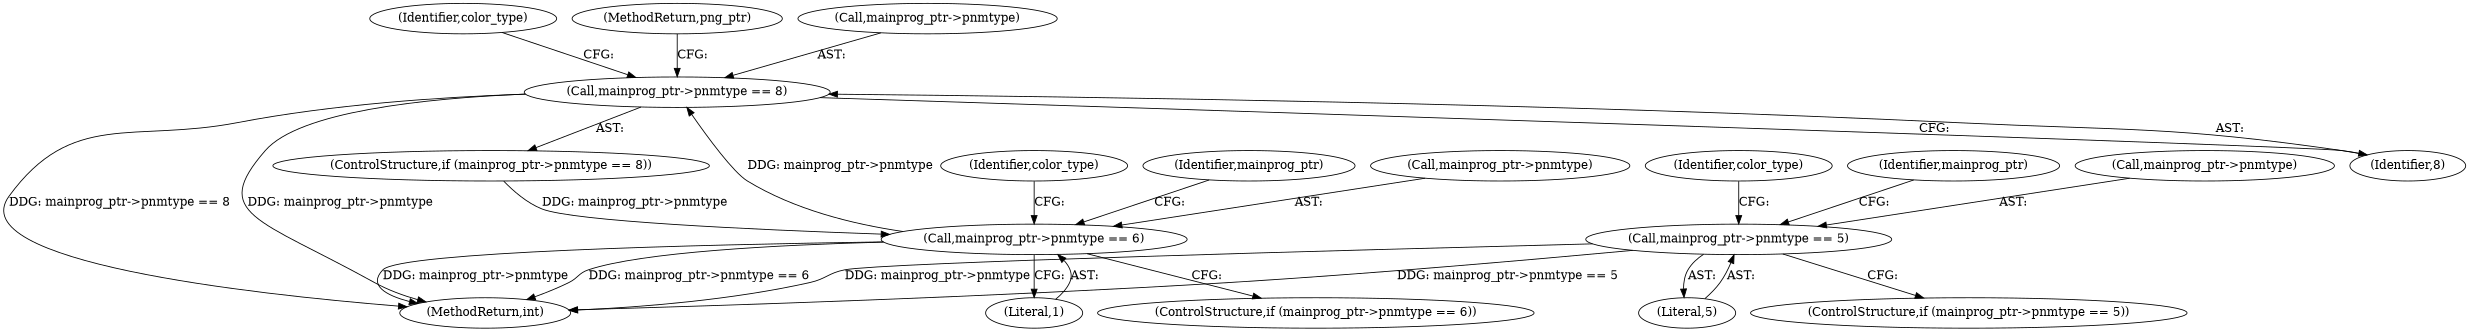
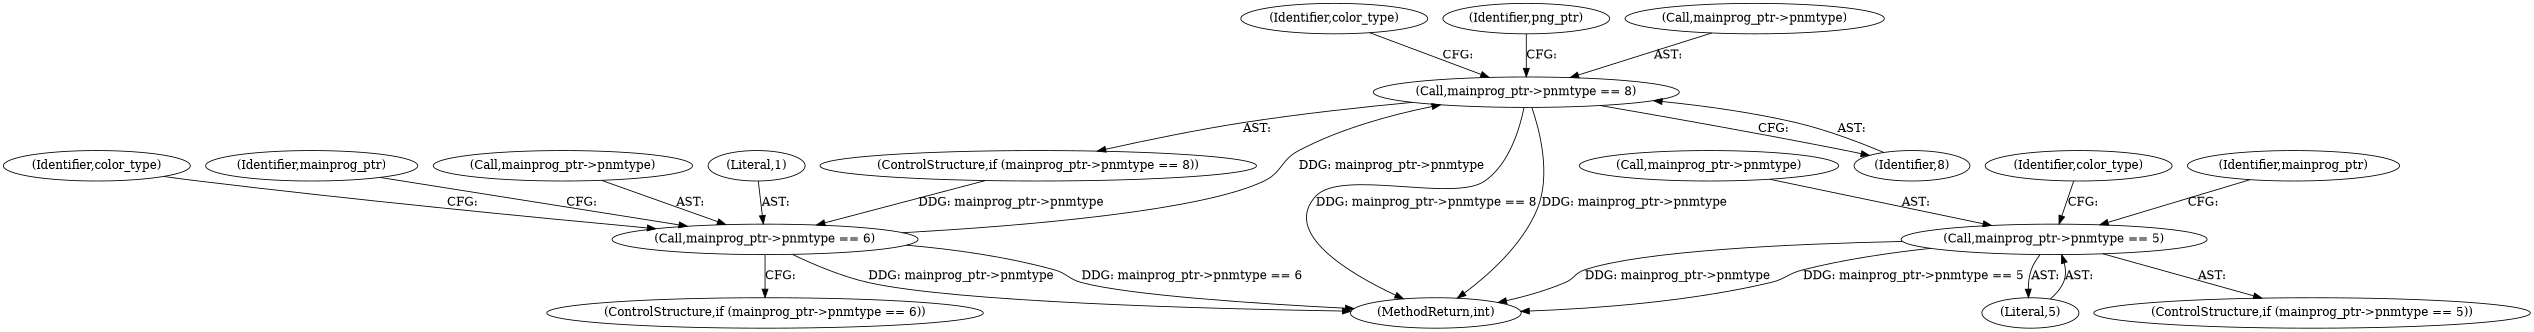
node "(MethodReturn,png_ptr)": label "(MethodReturn,png_ptr)" -> "(Identifier,png_ptr)"
edge "(Call,mainprog_ptr->pnmtype == 6)" -> "(Literal,1)": removed, label "CFG:"
edge "(Call,mainprog_ptr->pnmtype == 5)" -> "(ControlStructure,if (mainprog_ptr->pnmtype == 5))": label "CFG: " -> "AST: "
